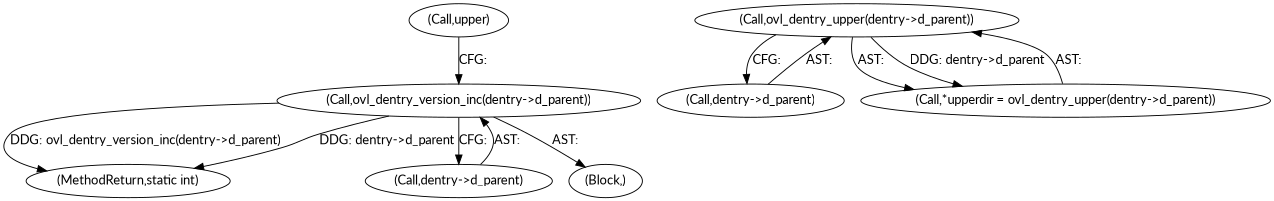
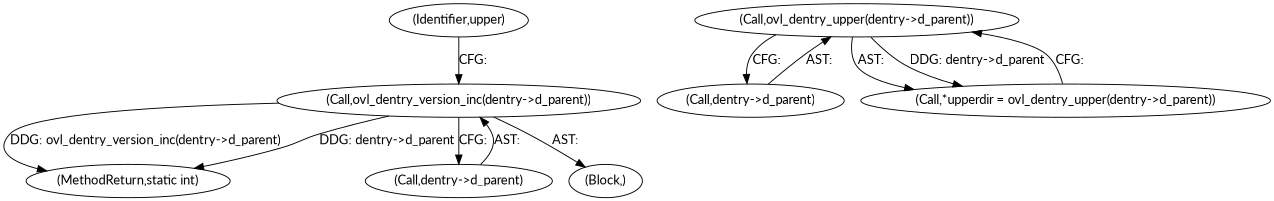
node "(Call,upper)": label "(Call,upper)" -> "(Identifier,upper)"
edge "(Call,*upperdir = ovl_dentry_upper(dentry->d_parent))" -> "(Call,ovl_dentry_upper(dentry->d_parent))": label "AST: " -> "CFG: "
